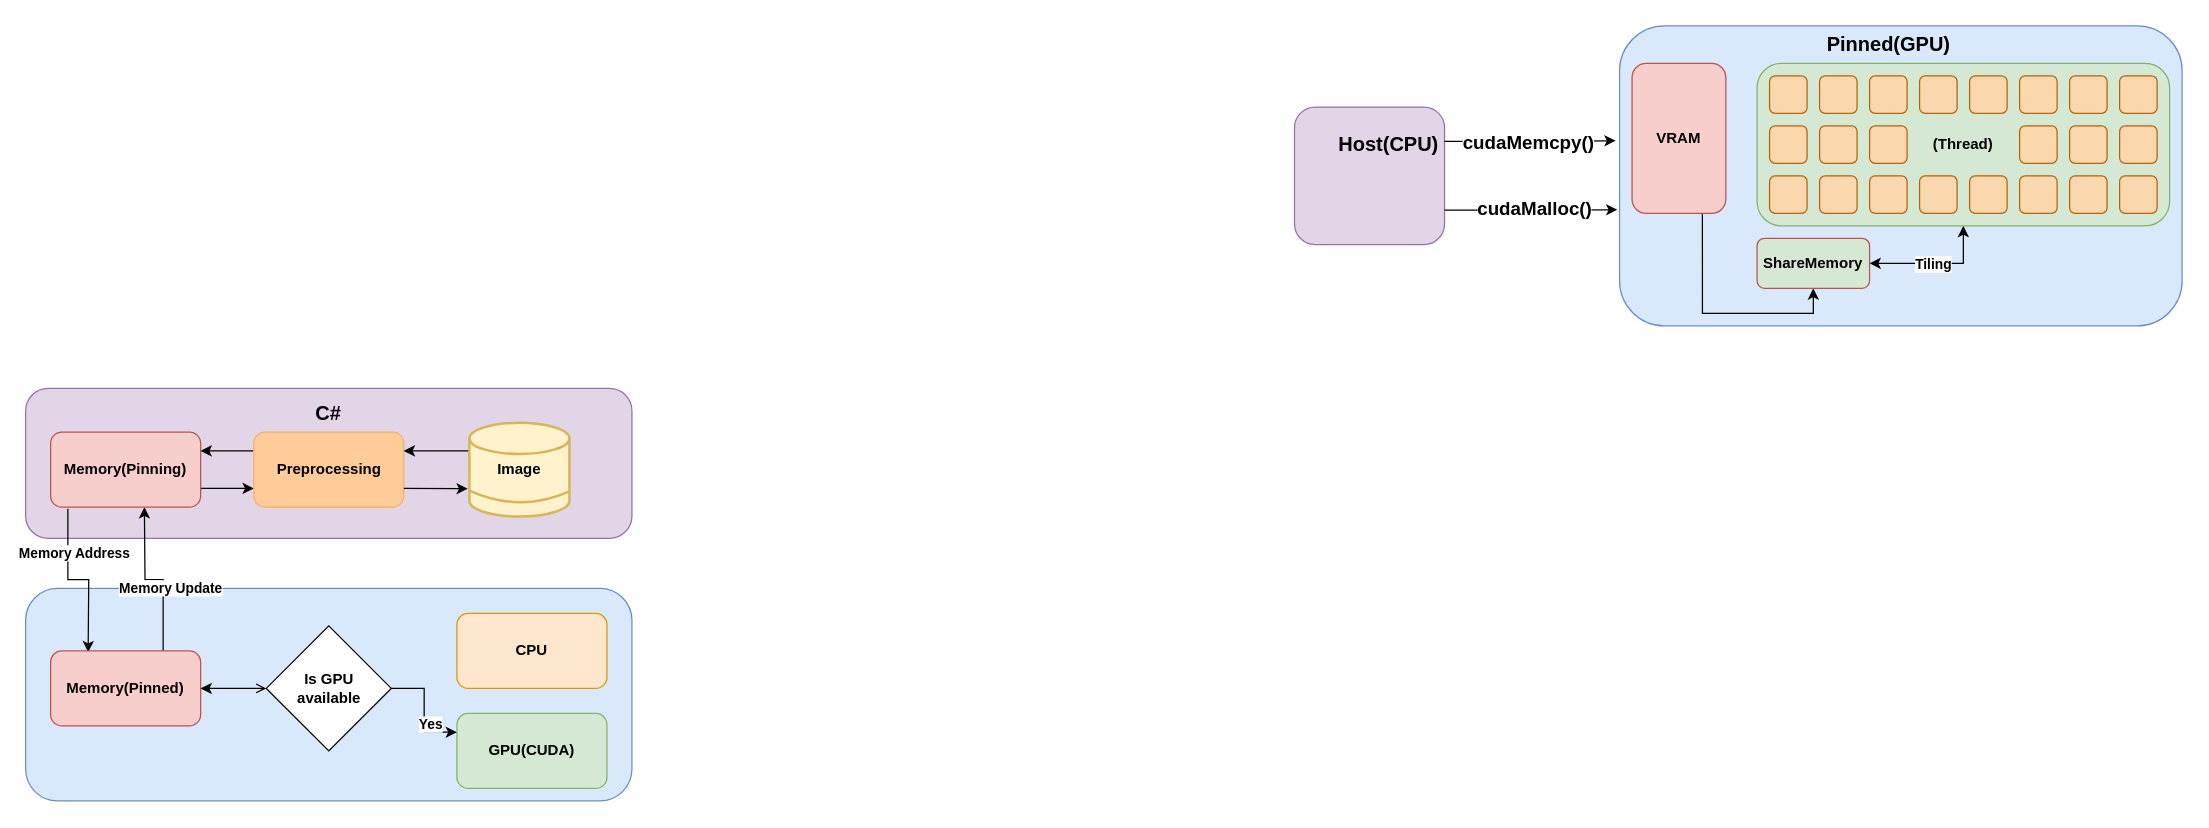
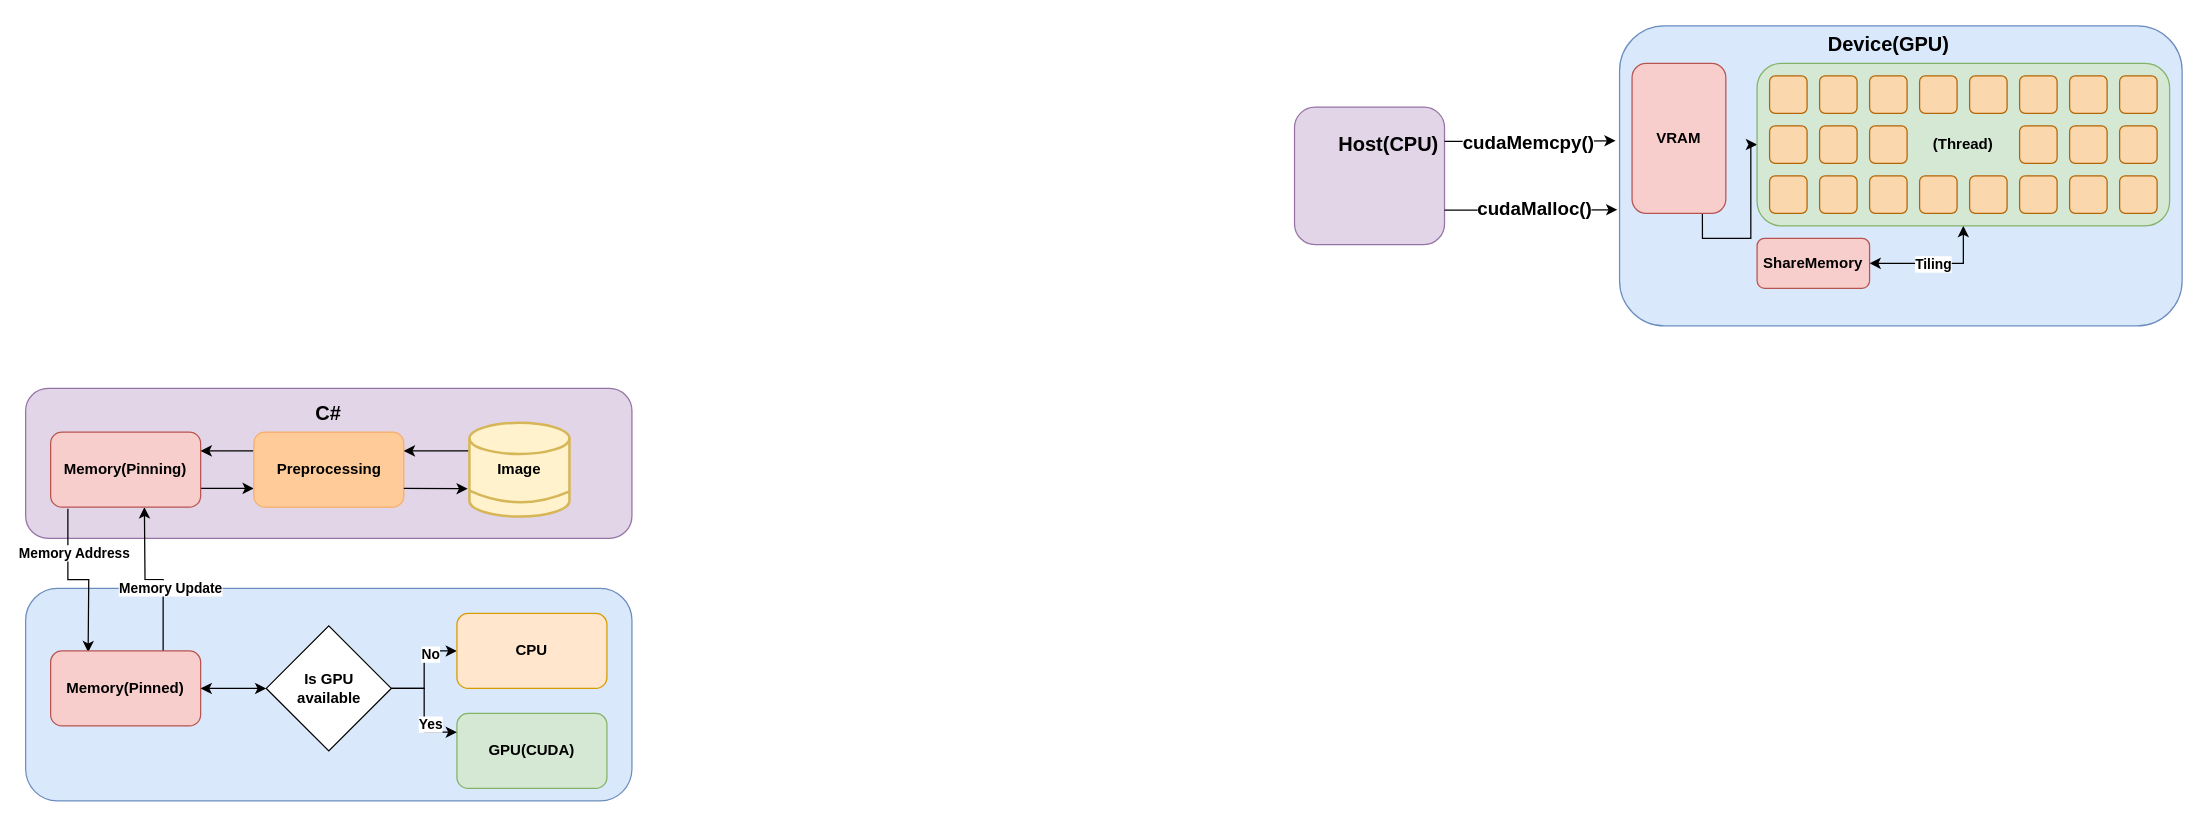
node "Pinned(GPU)": label "Pinned(GPU)" -> "Device(GPU)"
node "ShareMemory": fillcolor #d5e8d4 -> #f8cecc
edge "VRAM" -> "ShareMemory": now "VRAM" -> "(Thread)"
edge "Is GPU available" -> "CPU": added, label "No"
edge "Memory(Pinned)" -- "Is GPU available": arrowhead open -> classic
